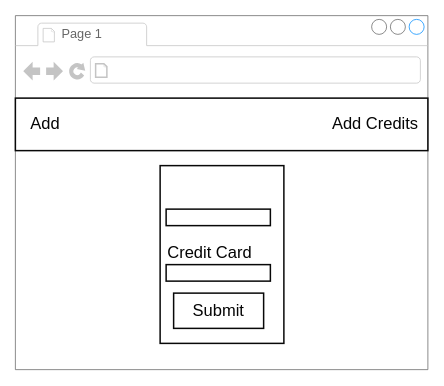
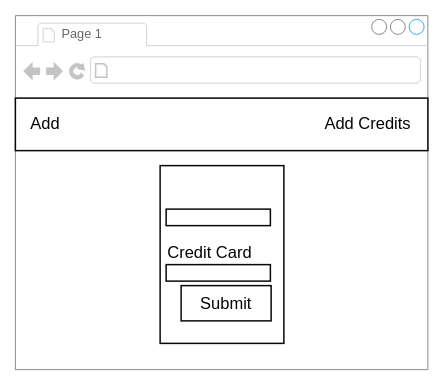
node "Add Credits": moved (375, 124) -> (368, 124)
node "Submit": moved (219, 311) -> (226, 303)
